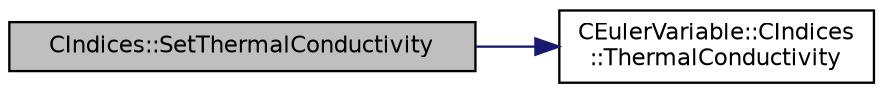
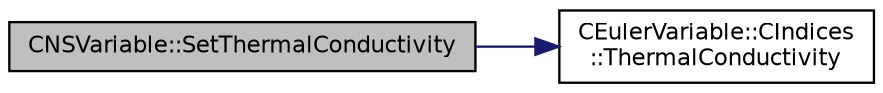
node "CIndices::SetThermalConductivity": label "CIndices::SetThermalConductivity" -> "CNSVariable::SetThermalConductivity"
